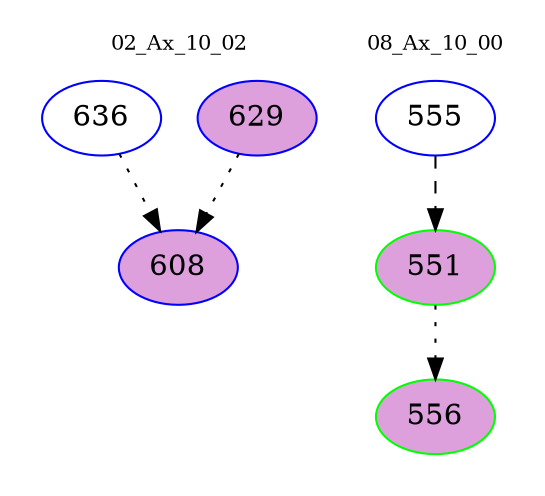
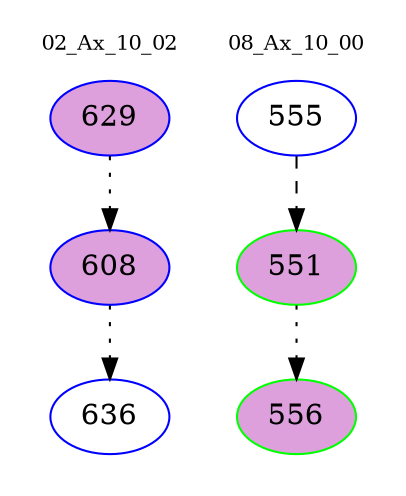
edge "636" -> "608": reversed
